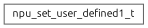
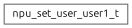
node "npu_set_user_defined1_t": label "npu_set_user_defined1_t" -> "npu_set_user_user1_t"
